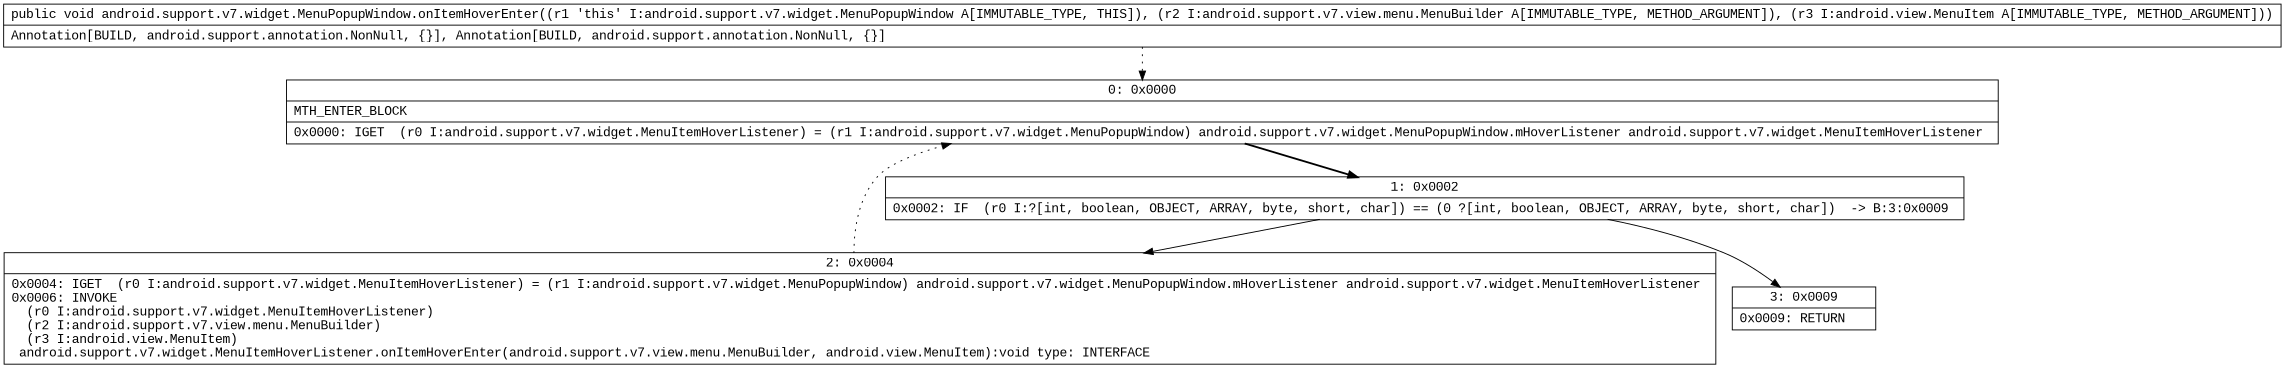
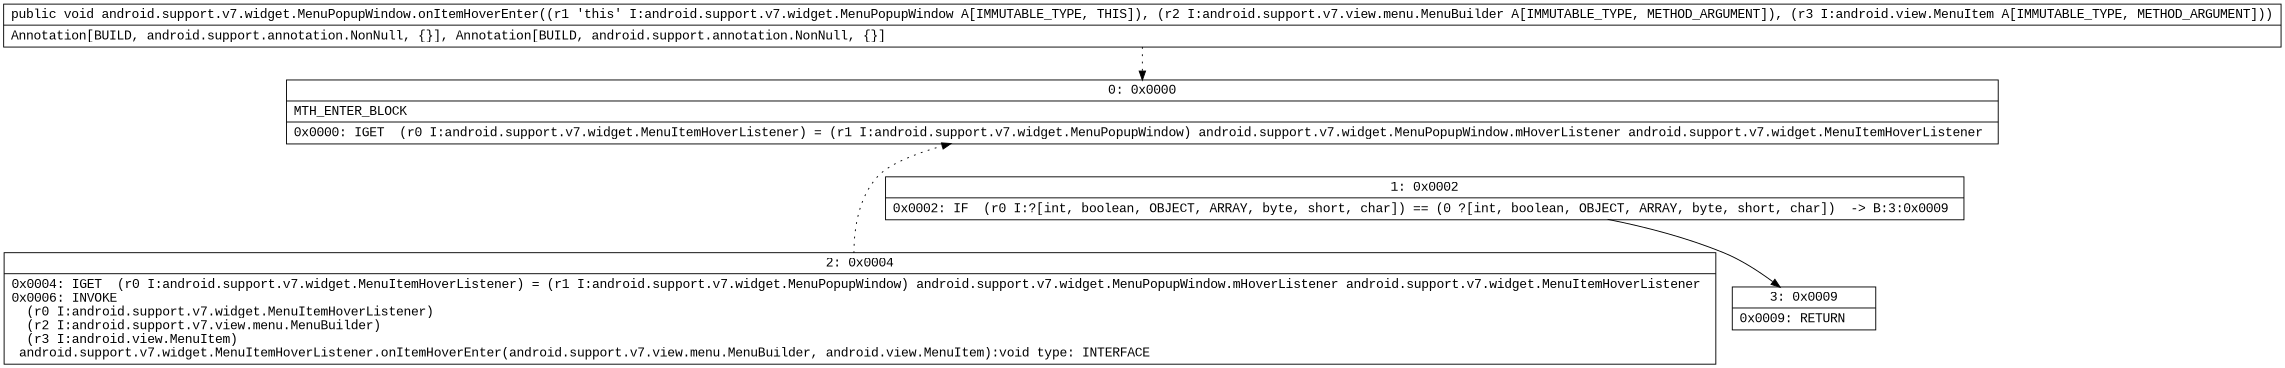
edge "0: 0x0000" -> "1: 0x0002": removed
edge "1: 0x0002" -> "2: 0x0004": removed
